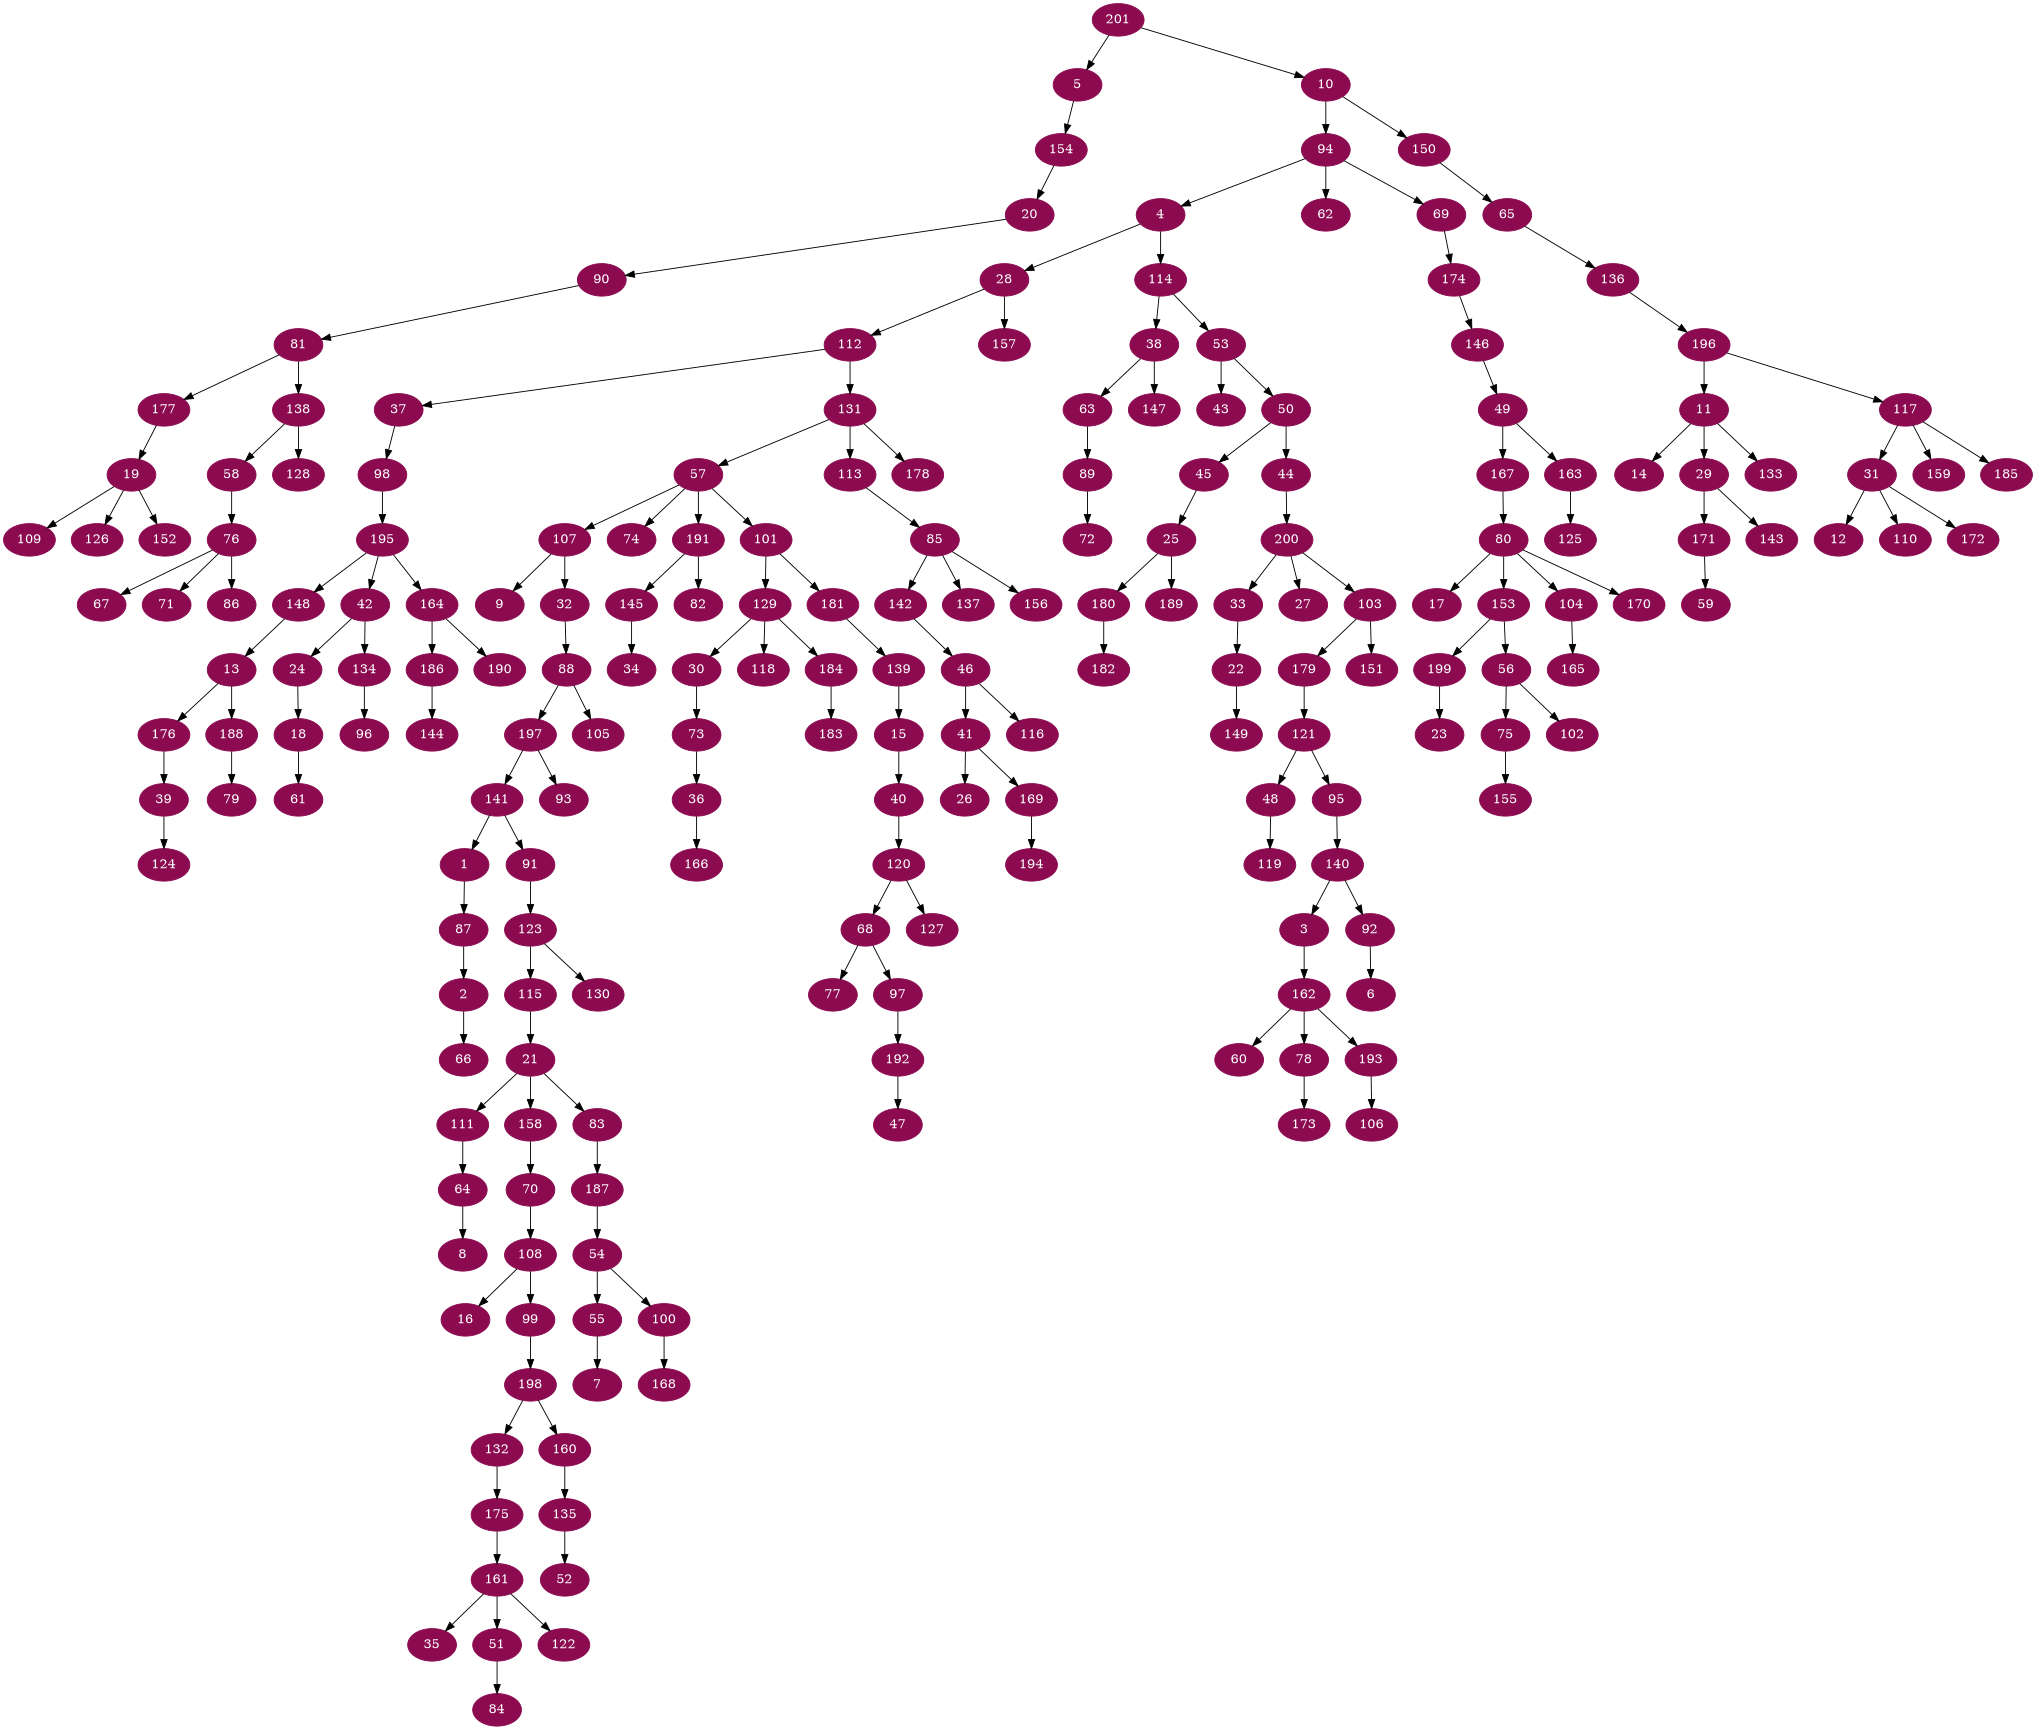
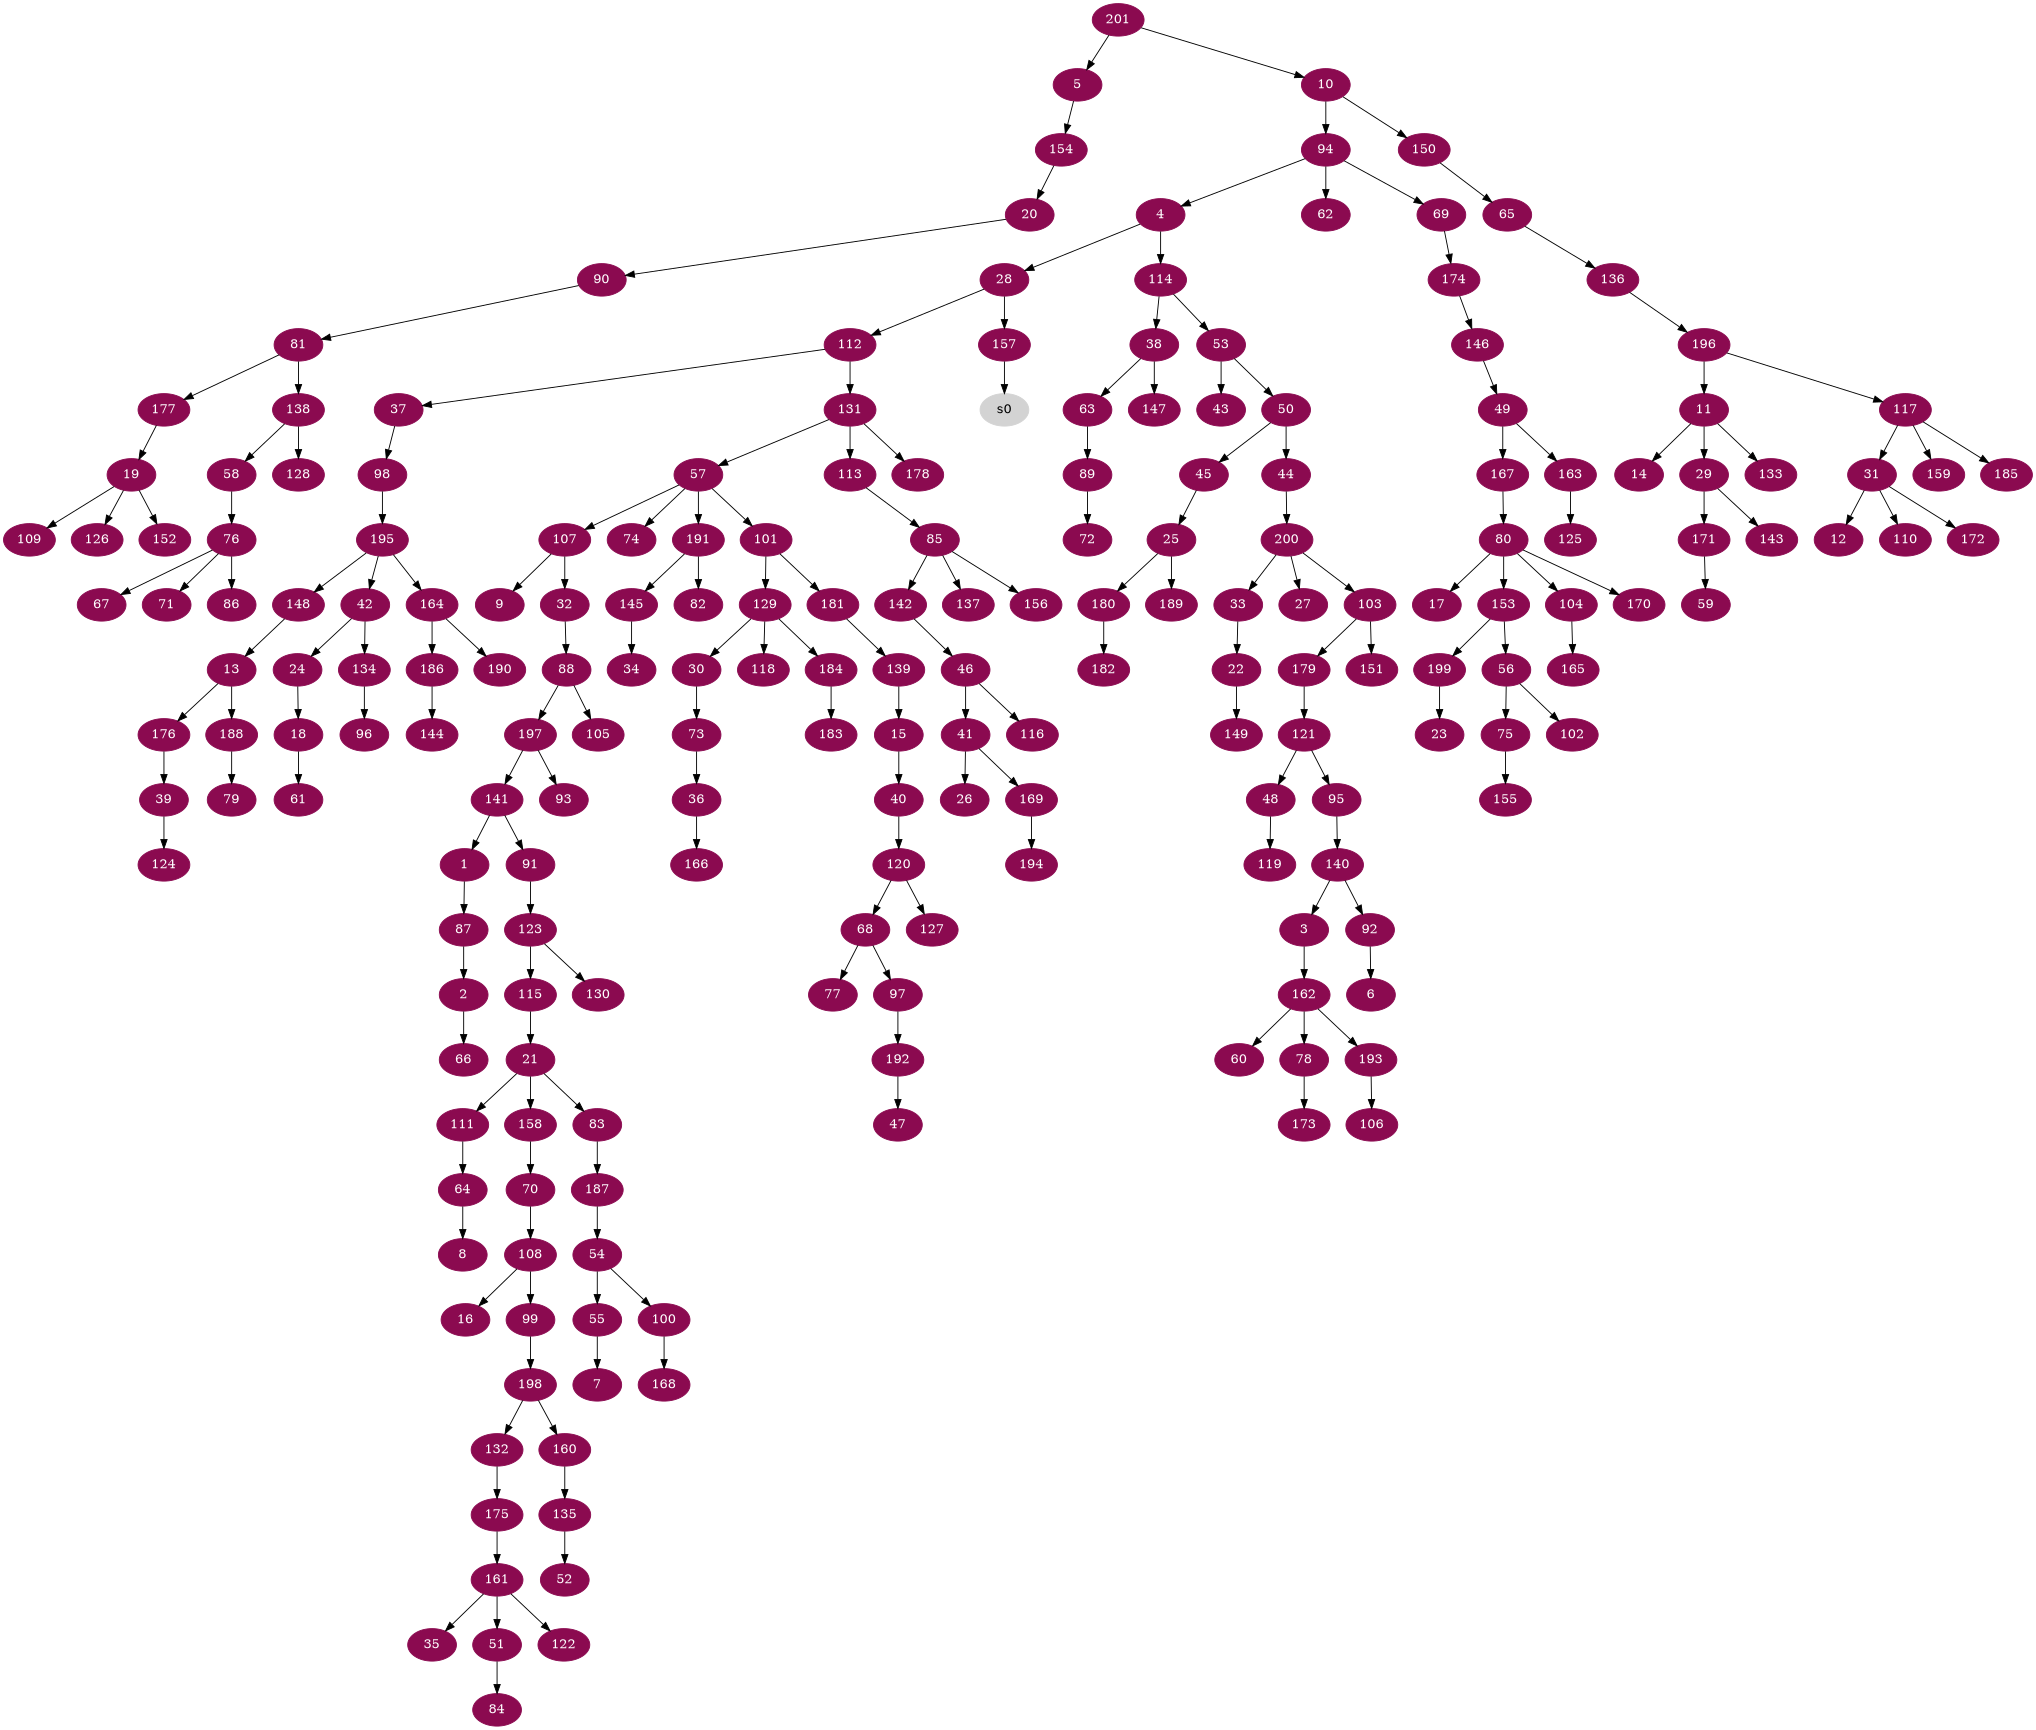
node "s0": added
